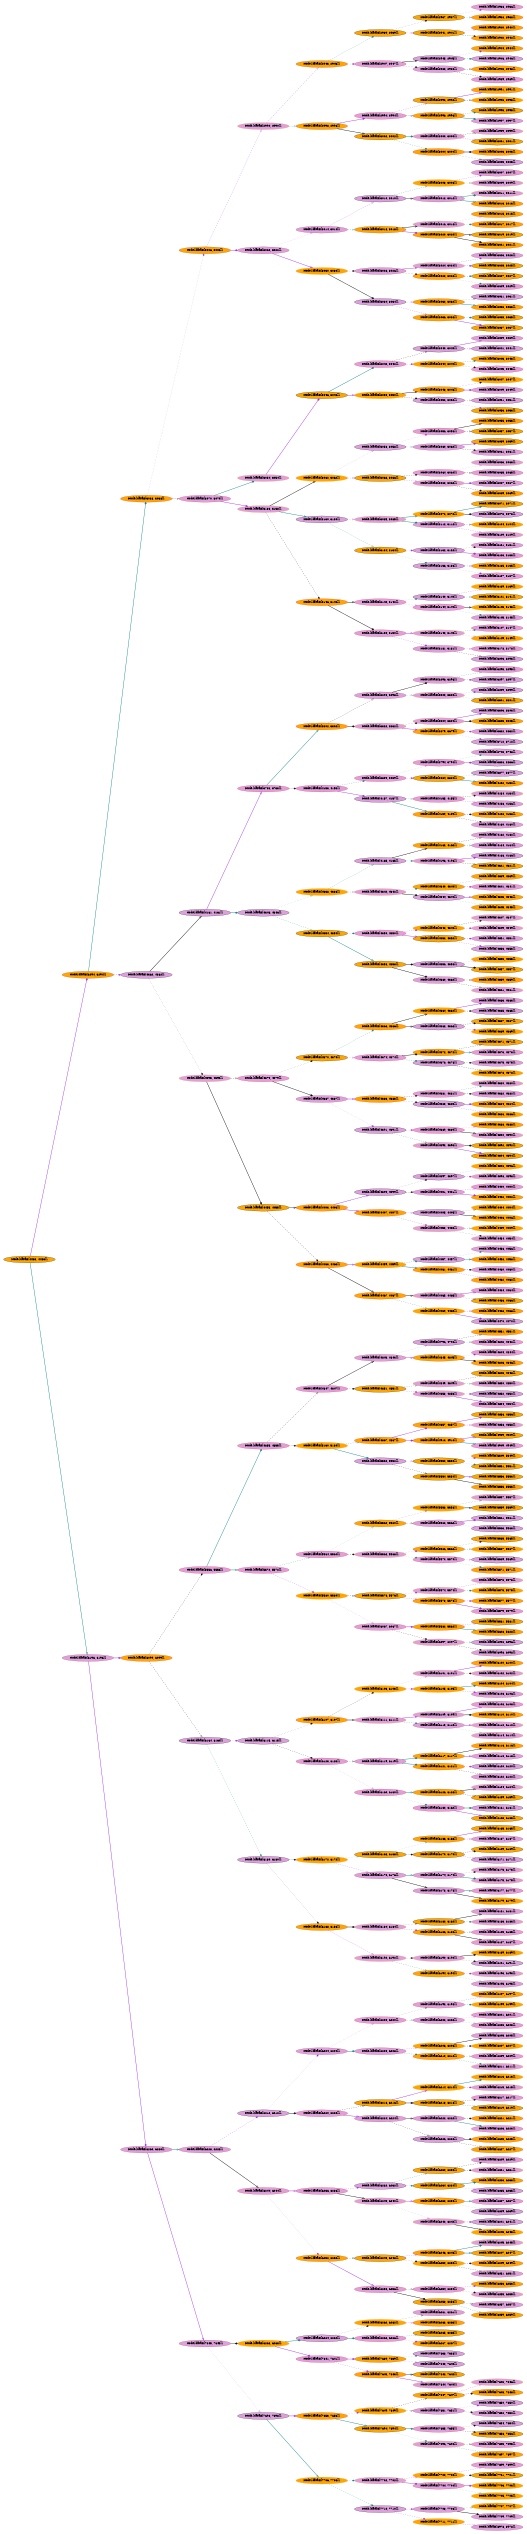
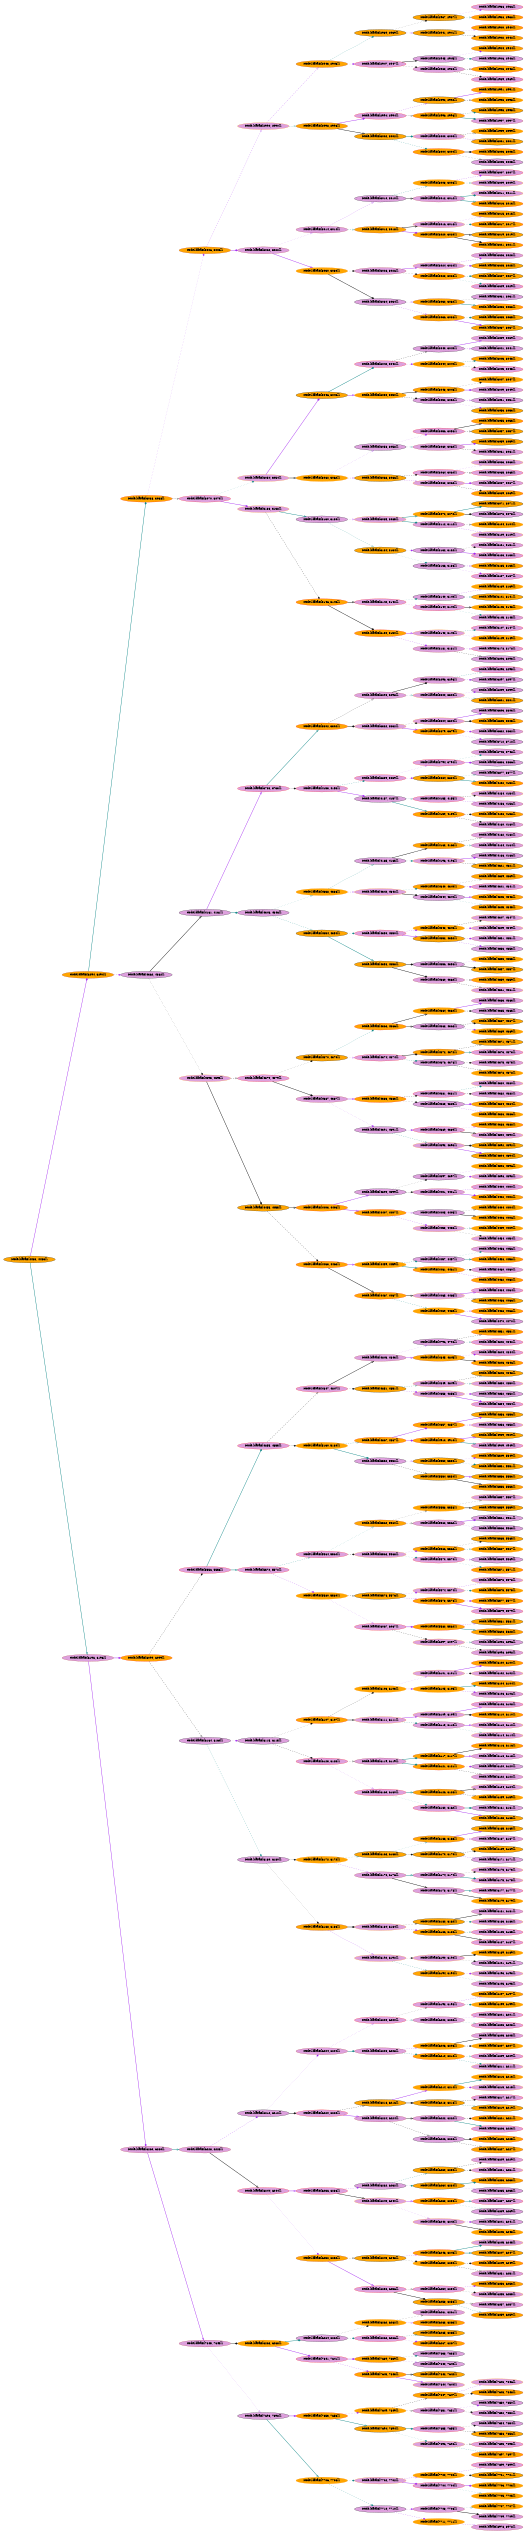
node "Node{data=[2999, 2999]}": fillcolor plum -> orange
edge "Node{data=[3070, 3070]}" -> "Node{data=[3054, 3054]}": style bold -> dotted
edge "Node{data=[3138, 3138]}" -> "Node{data=[3062, 3062]}": now "Node{data=[3054, 3054]}" -> "Node{data=[3062, 3062]}"
node "Node{data=[3150, 3150]}": fillcolor plum -> orange
node "Node{data=[6159, 6159]}": color black -> darkorange
edge "Node{data=[6264, 6264]}" -> "Node{data=[6266, 6266]}": style bold -> dashed
